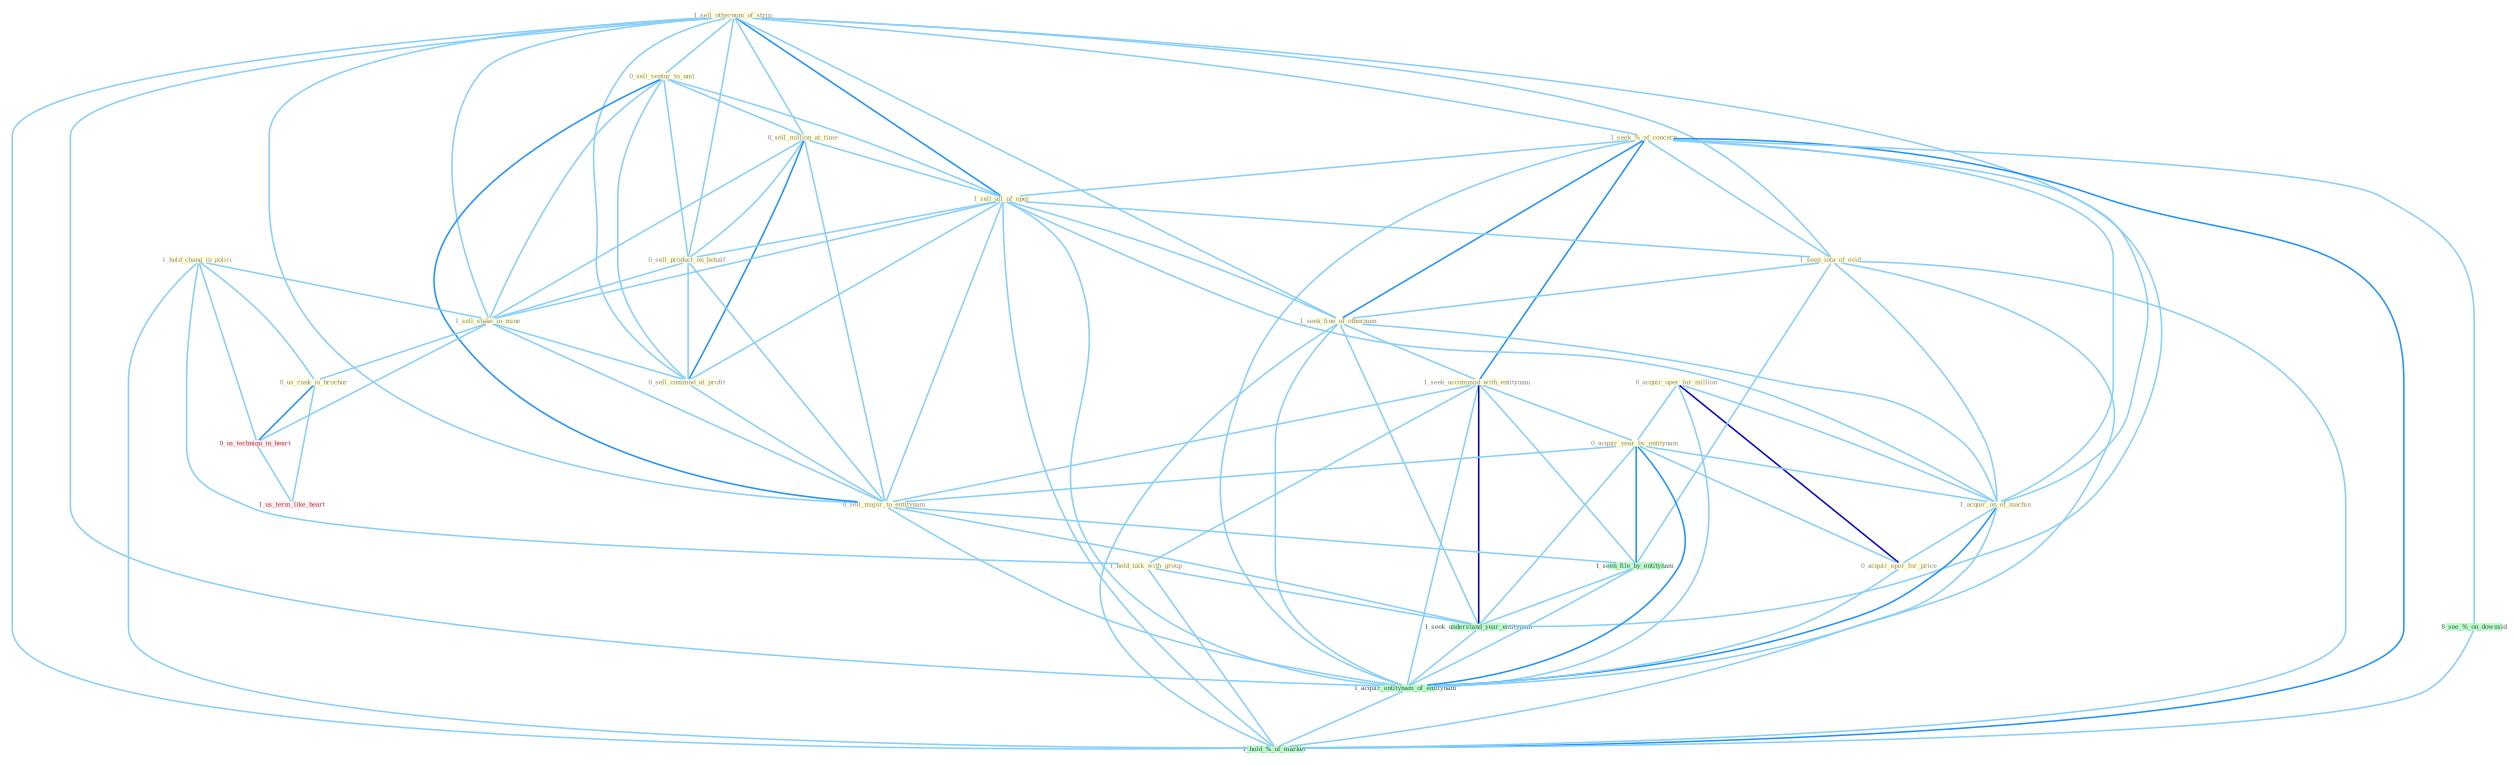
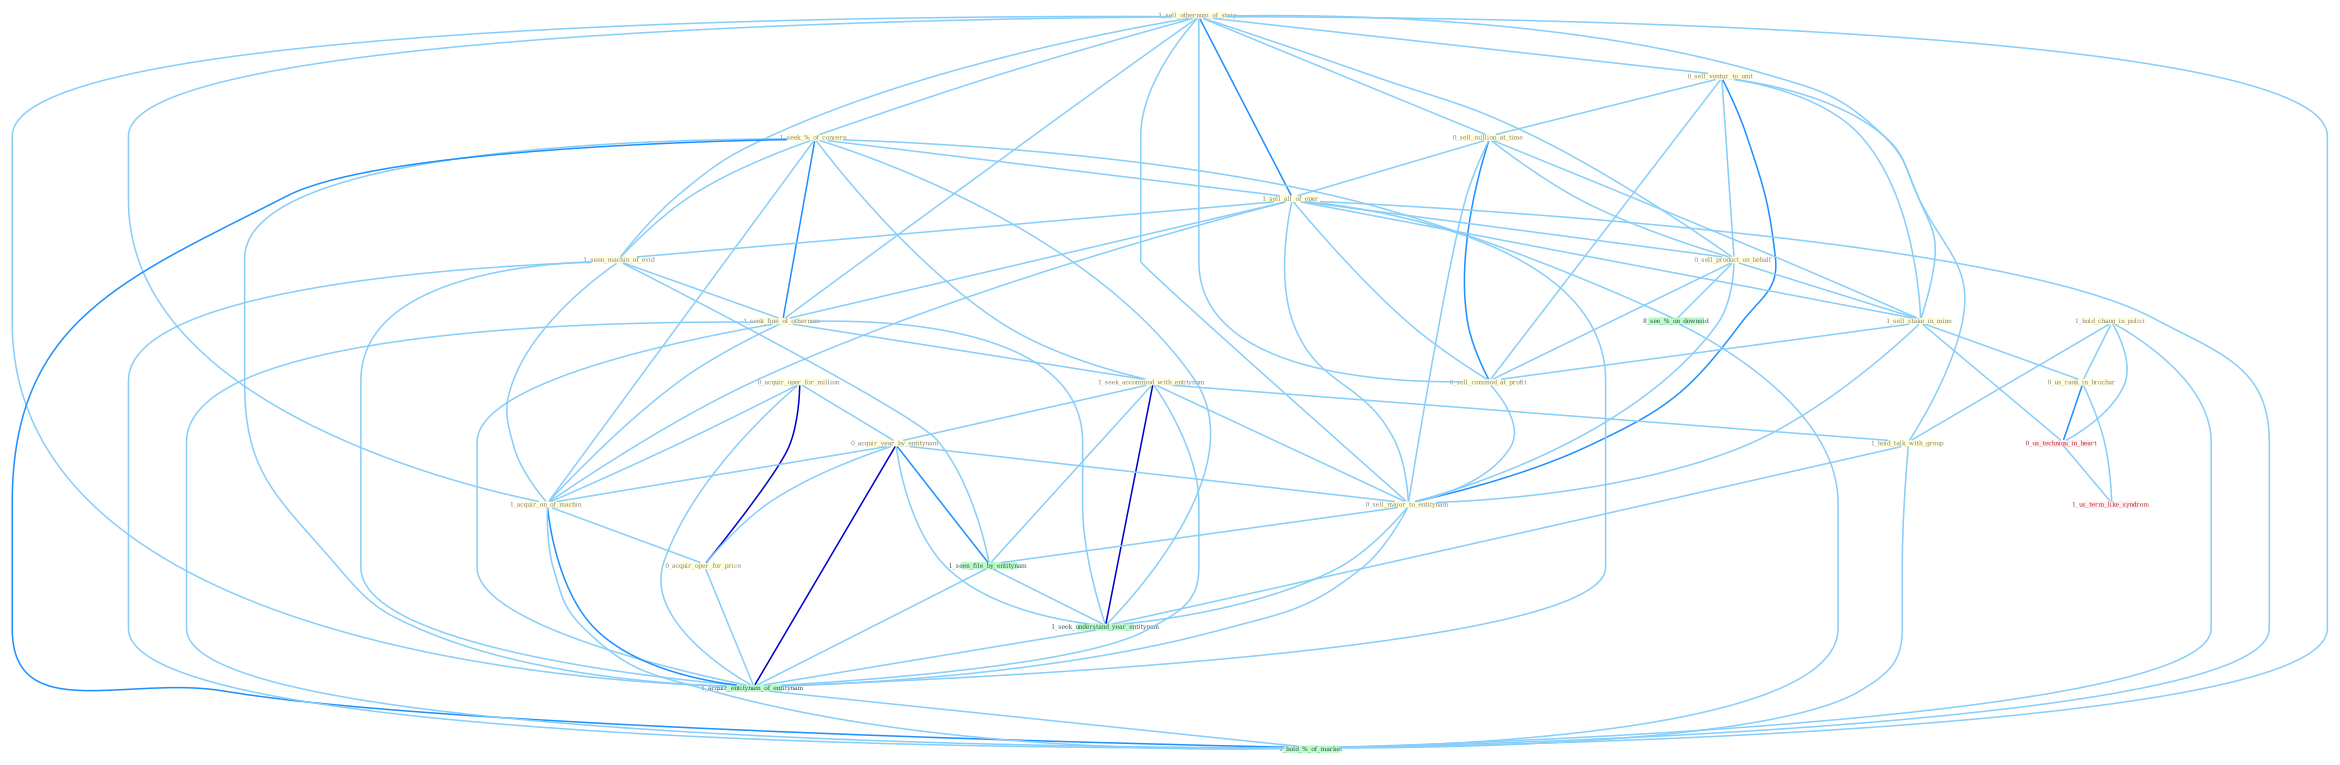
edge "0_sell_ventur_to_unit" -- "1_sell_all_of_oper": now "0_sell_ventur_to_unit" -- "1_hold_talk_with_group"
edge "1_seek_%_of_concern" -- "1_seek_accommod_with_entitynam": color #1e90ff -> #87cefa
node "1_seen_iota_of_evid": label "1_seen_iota_of_evid" -> "1_seen_machin_of_evid"
edge "1_hold_chang_in_polici" -- "1_sell_stake_in_mine": removed
edge "0_sell_product_on_behalf" -- "8_see_%_on_downsid": added
node "1_us_term_like_heart": label "1_us_term_like_heart" -> "1_us_term_like_syndrom"
edge "0_acquir_year_by_entitynam" -- "1_acquir_entitynam_of_entitynam": color #1e90ff -> #0000cd
